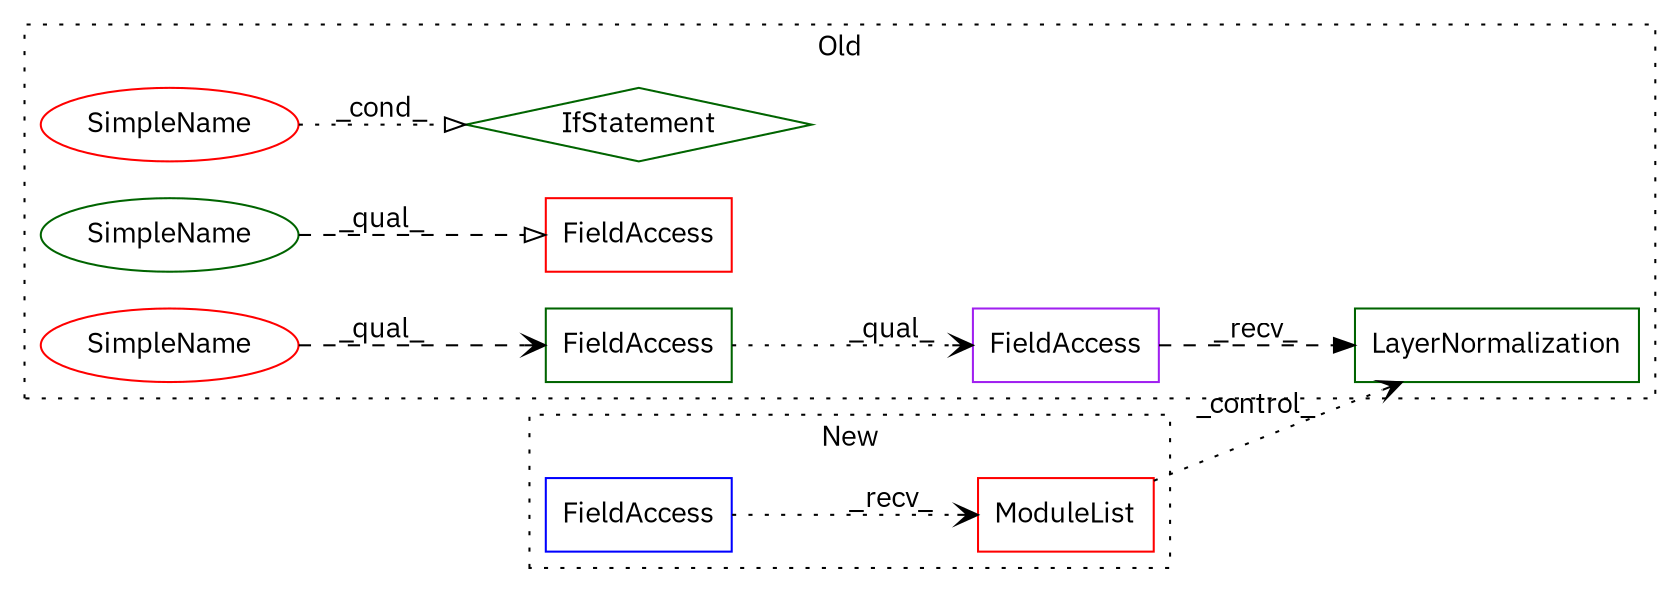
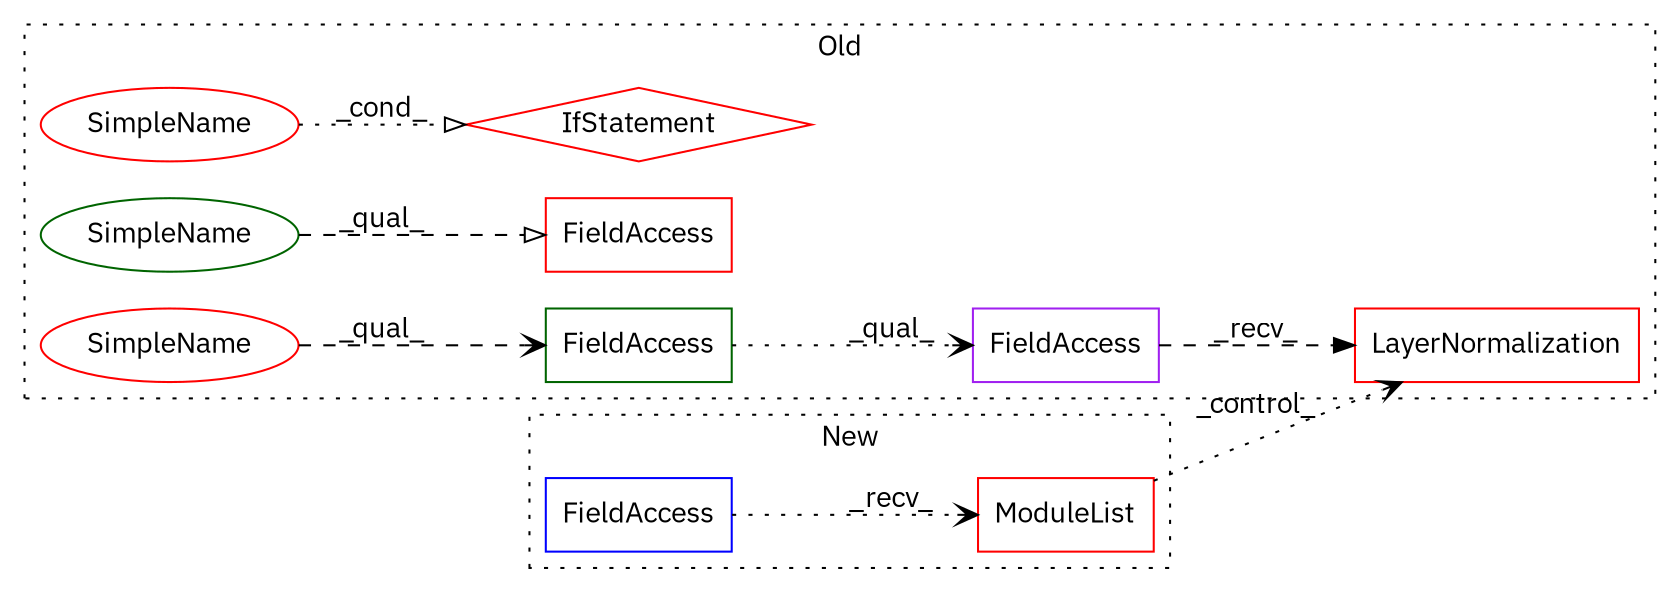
node "IfStatement": color darkgreen -> red
node "LayerNormalization": color darkgreen -> red
